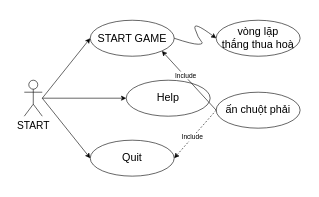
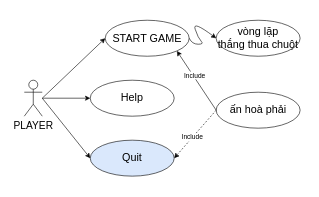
node "START GAME": moved (132, 38) -> (147, 38)
node "vòng lặp thắng thua hoà": label "vòng lặp thắng thua hoà" -> "vòng lặp thắng thua chuột"
node "Help": moved (168, 98) -> (132, 98)
node "ấn chuột phải": label "ấn chuột phải" -> "ấn hoà phải"
node "START": label "START" -> "PLAYER"
node "Quit": fillcolor #ffffff -> #dae8fc
